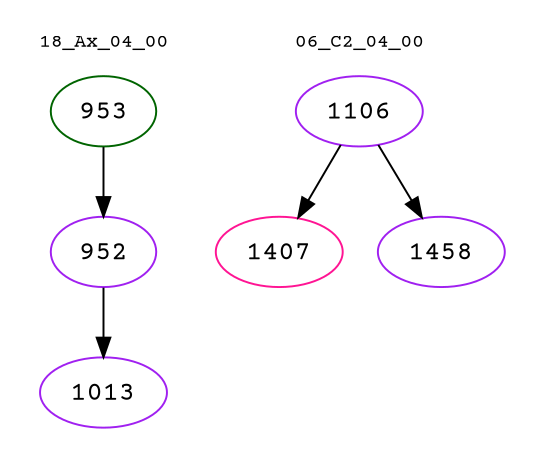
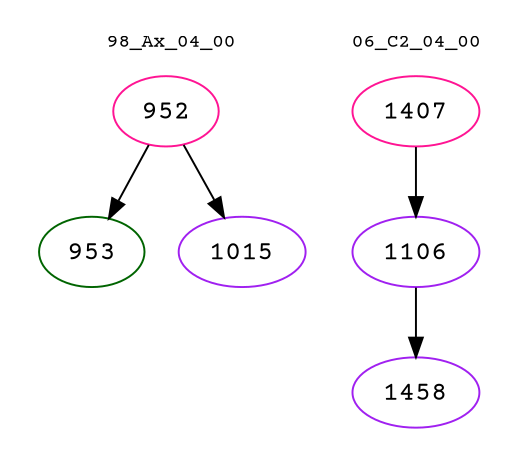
cluster "18_Ax_04_00": label "18_Ax_04_00" -> "98_Ax_04_00"
edge "953" -> "952": reversed
edge "1106" -> "1407": reversed
node "952": color purple -> deeppink
node "1013": label "1013" -> "1015"
